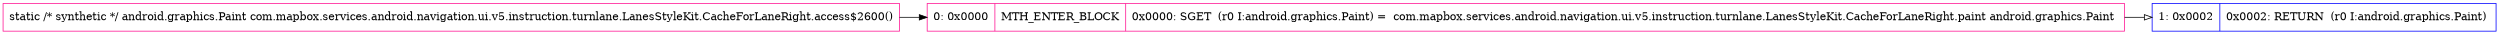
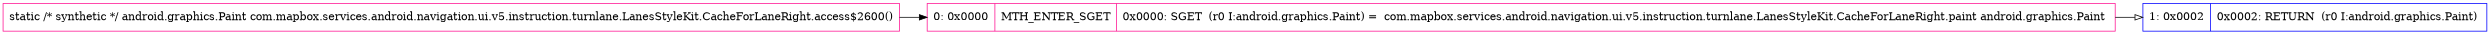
node "0: 0x0000": text "MTH_ENTER_BLOCK" -> "MTH_ENTER_SGET"
